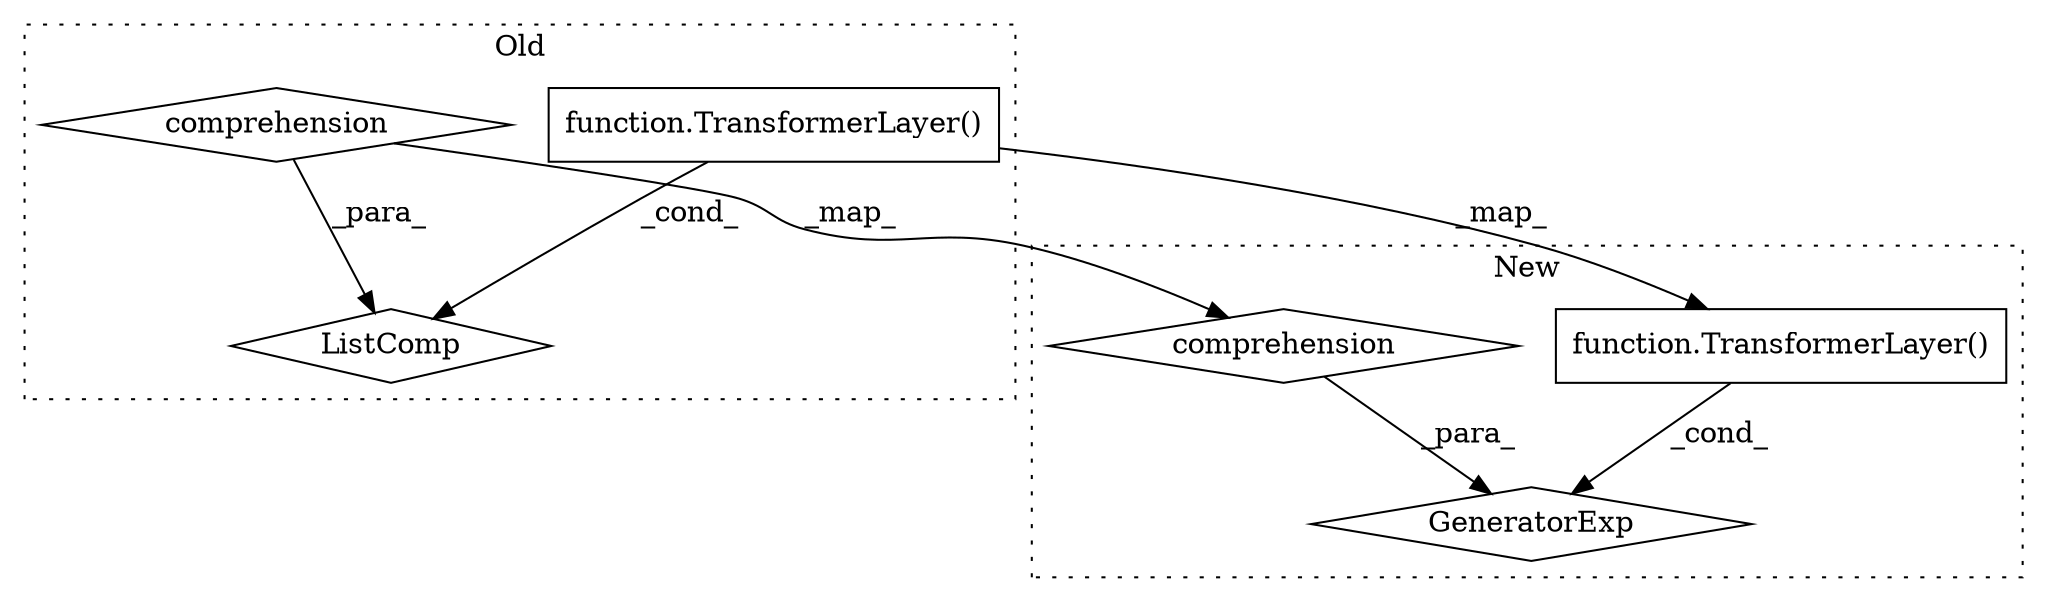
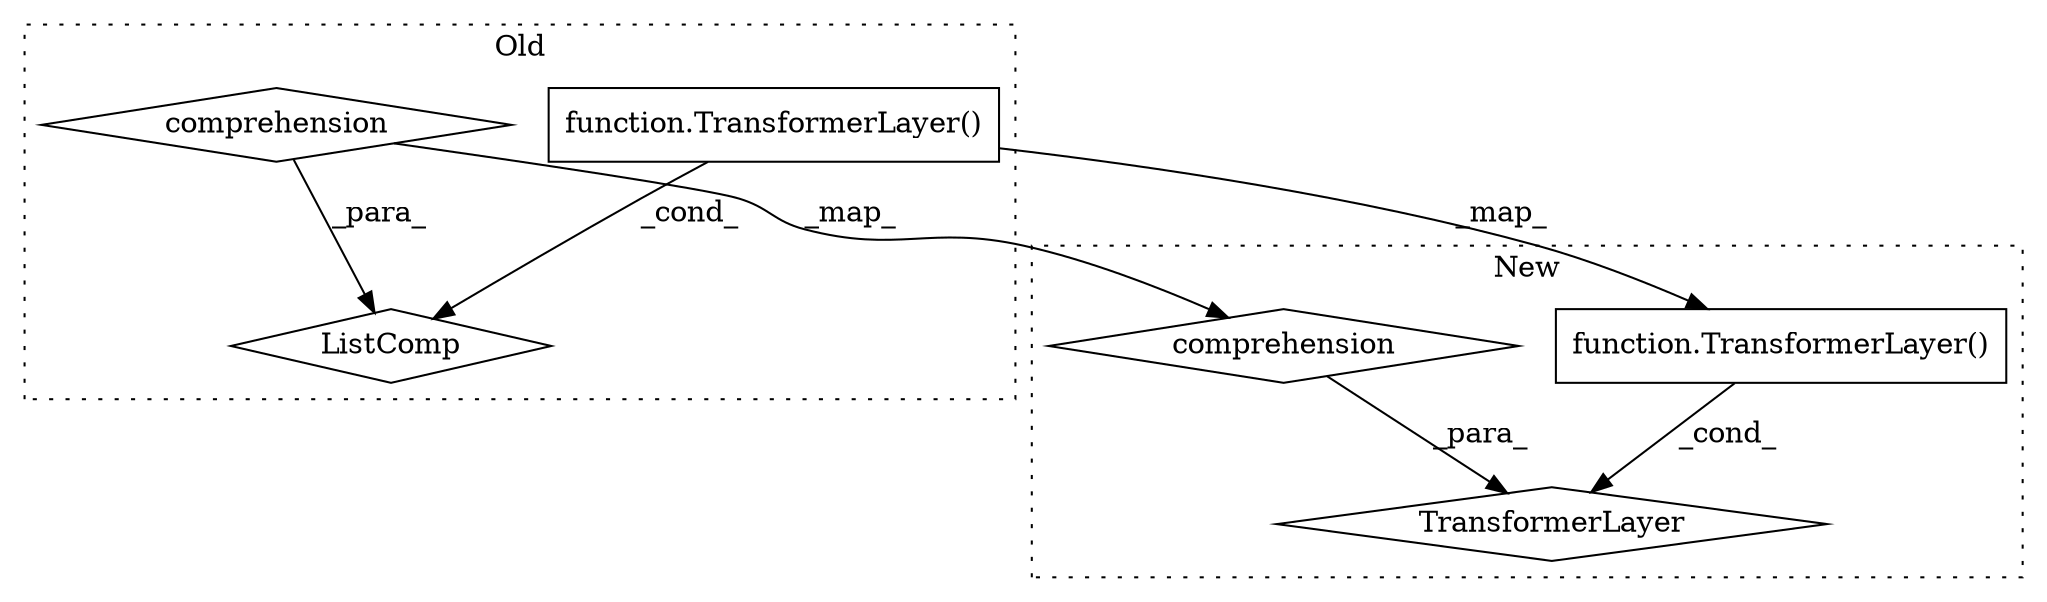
node "GeneratorExp": label "GeneratorExp" -> "TransformerLayer"
